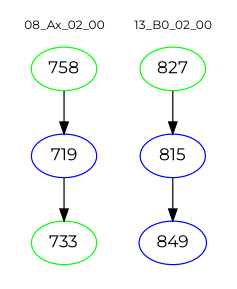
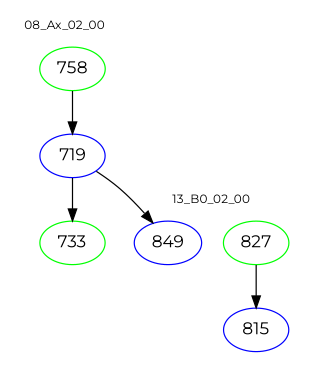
edge "815" -> "849": now "719" -> "849"
